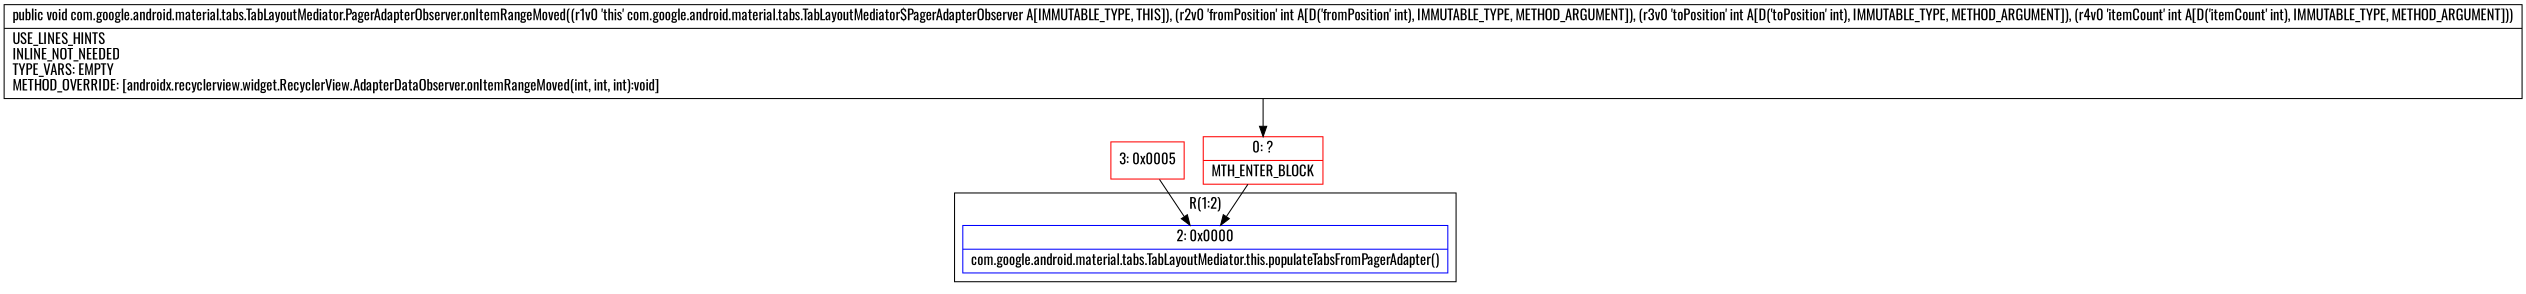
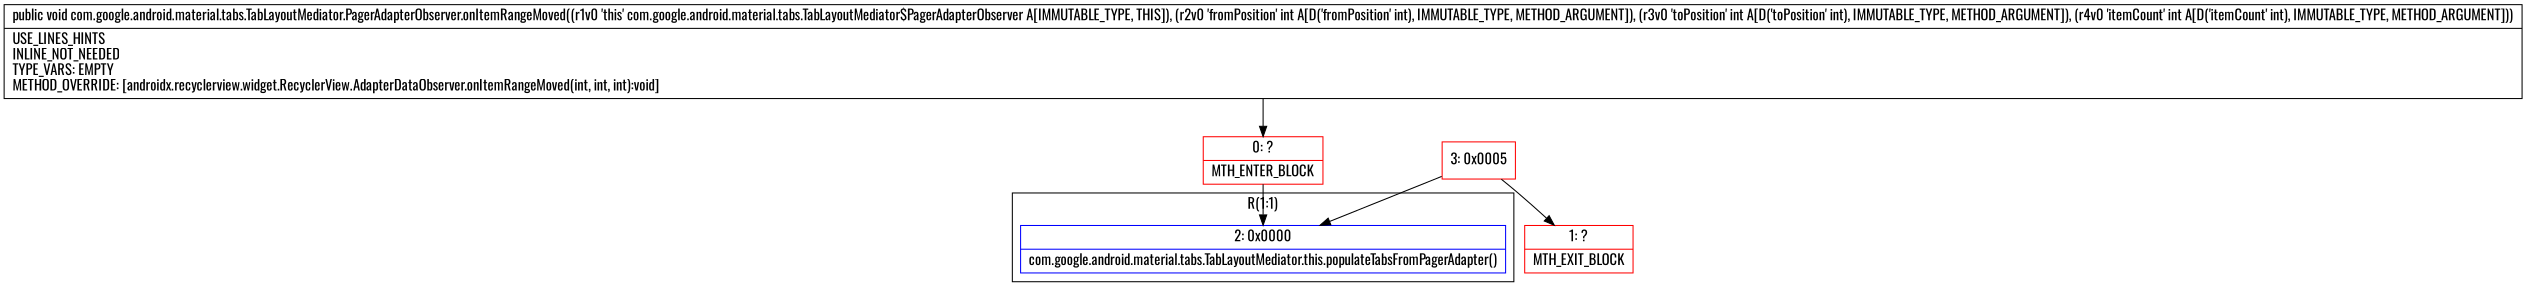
cluster "R(1:2)": label "R(1:2)" -> "R(1:1)"
node "1: ?": added
